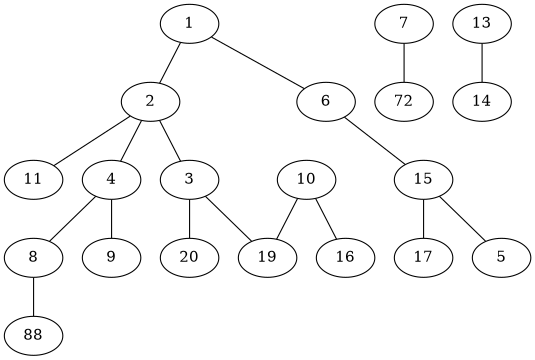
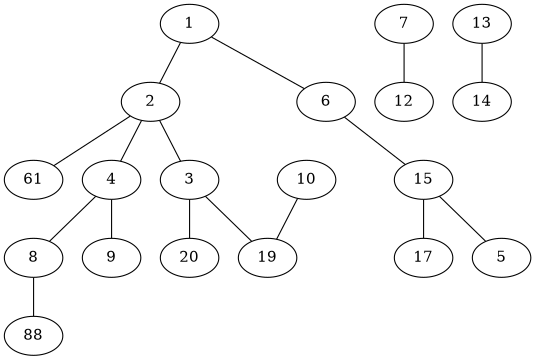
node "72": label "72" -> "12"
node "11": label "11" -> "61"
node "16": removed
